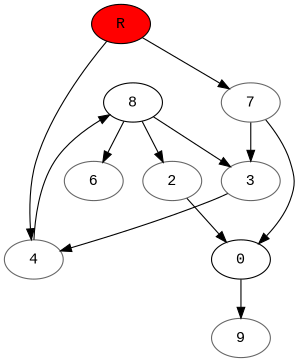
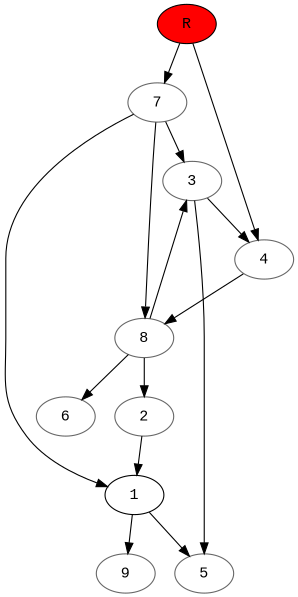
node "8": color black -> gray40
edge "7" -> "8": added
node "0": label "0" -> "1"
node "5": added
